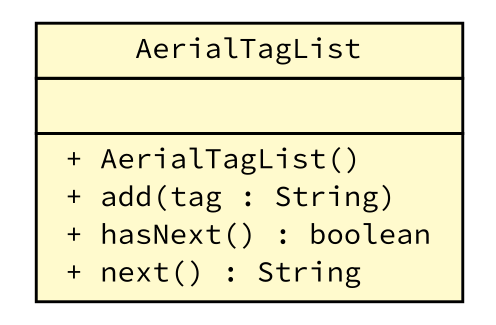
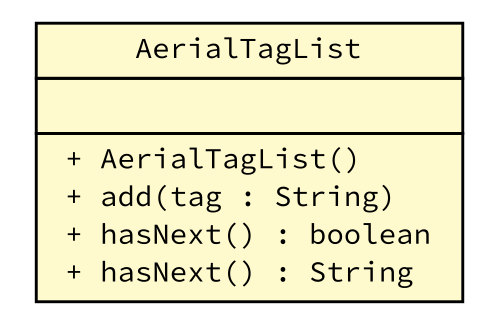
node "AerialTagList": text "+ next() : String" -> "+ hasNext() : String"
